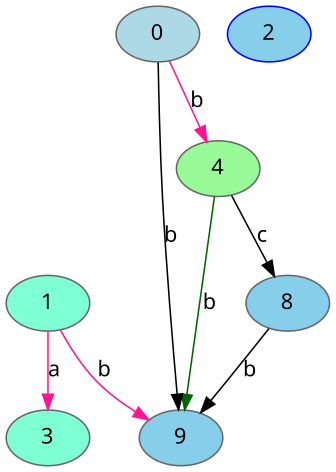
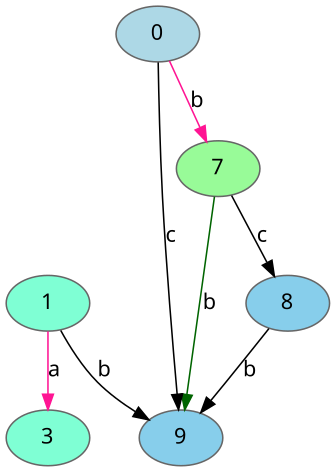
node "2": removed
node "4": label "4" -> "7"
edge "0" -> "9": label "b" -> "c"
edge "1" -> "9": color deeppink -> black
